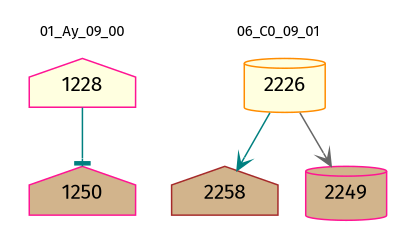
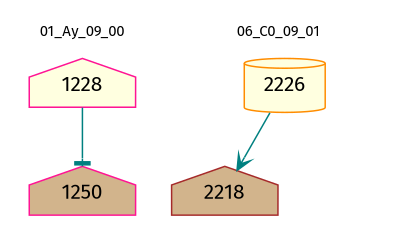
node "2258": label "2258" -> "2218"
node "2249": removed
